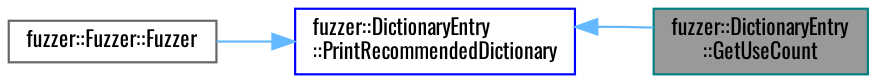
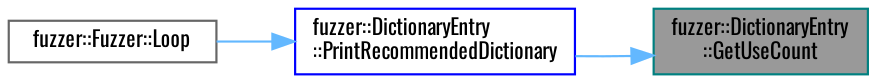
edge "fuzzer::DictionaryEntry ::GetUseCount" -> "fuzzer::DictionaryEntry ::PrintRecommendedDictionary": reversed
node "fuzzer::Fuzzer::Fuzzer": label "fuzzer::Fuzzer::Fuzzer" -> "fuzzer::Fuzzer::Loop"
